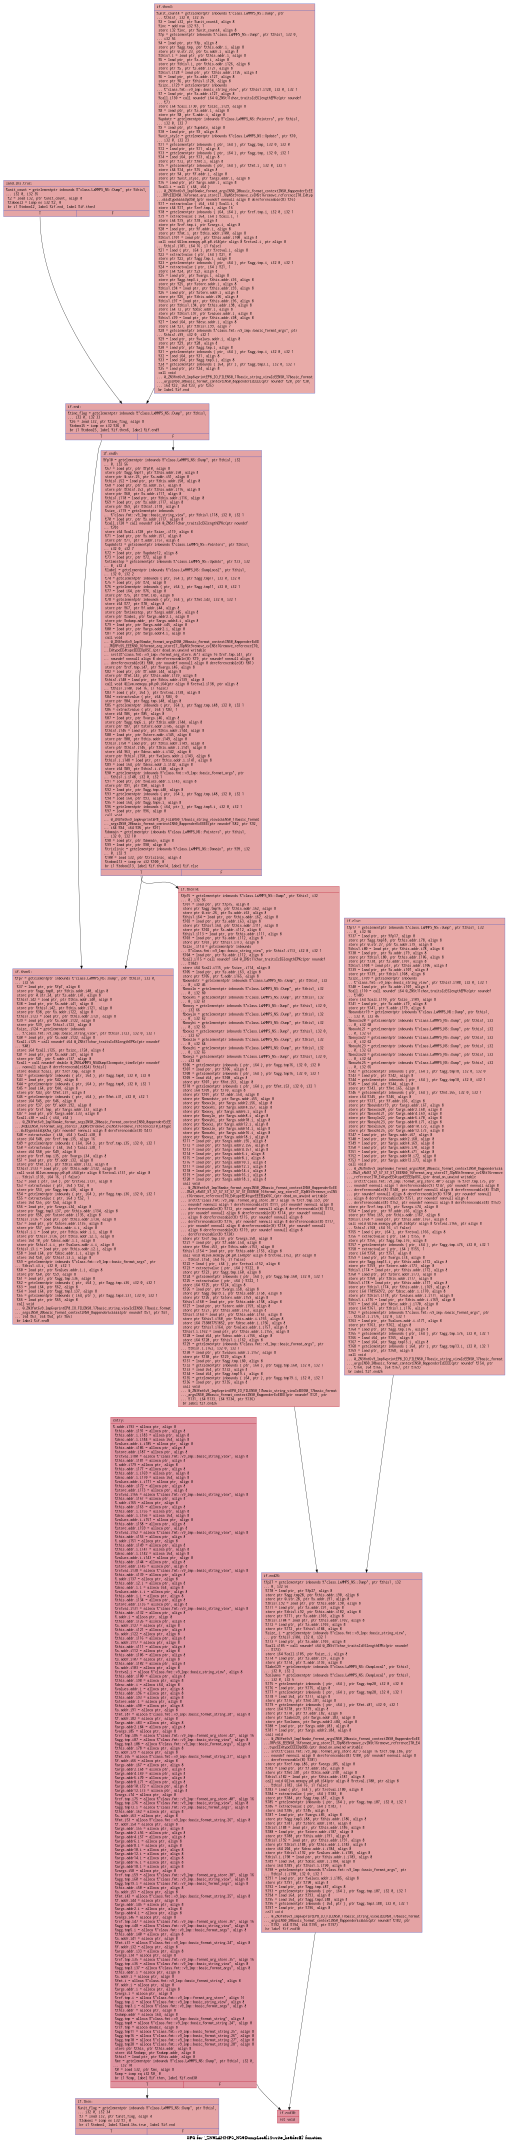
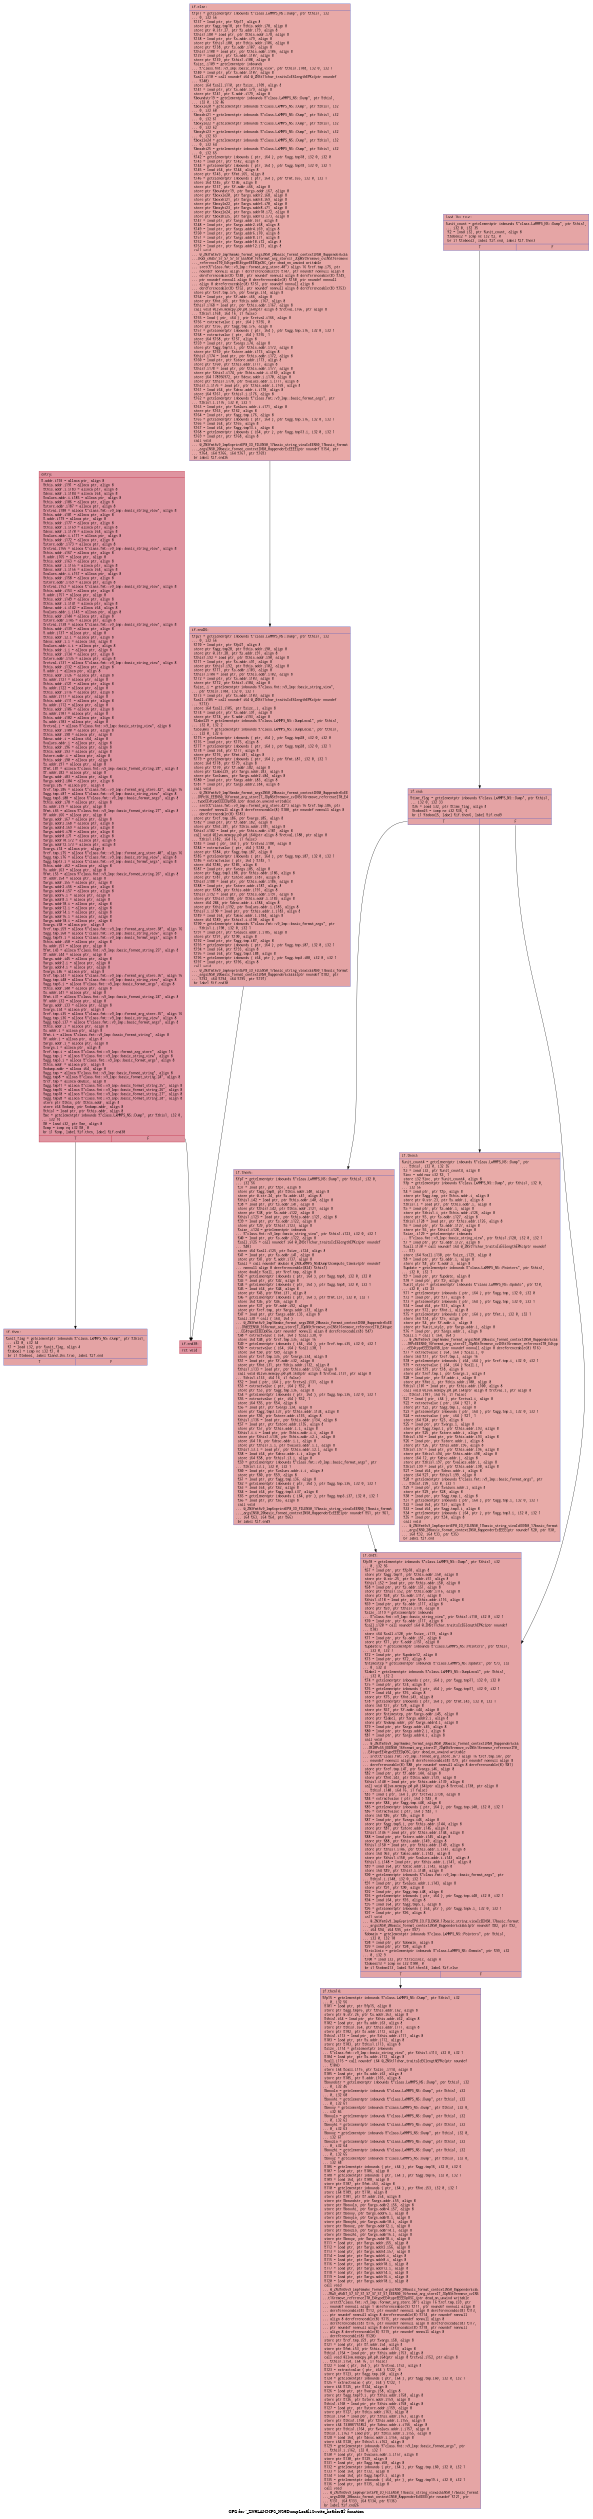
node "if.then3:": text "store i64 %27, ptr %this1.i99, align 7" -> "store i64 %27, ptr %this1.i99, align 8"
edge "if.then3:" -> "if.end:": reversed
edge "if.end9:" -> "if.then6:": reversed
node "if.then14:": color #b70d28ff -> #3d50c3ff
edge "if.then14:" -> "if.end26:": removed
